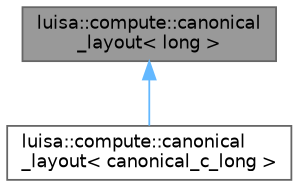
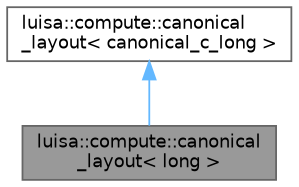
edge "luisa::compute::canonical _layout< canonical_c_long >" -> "luisa::compute::canonical _layout< long >": reversed
